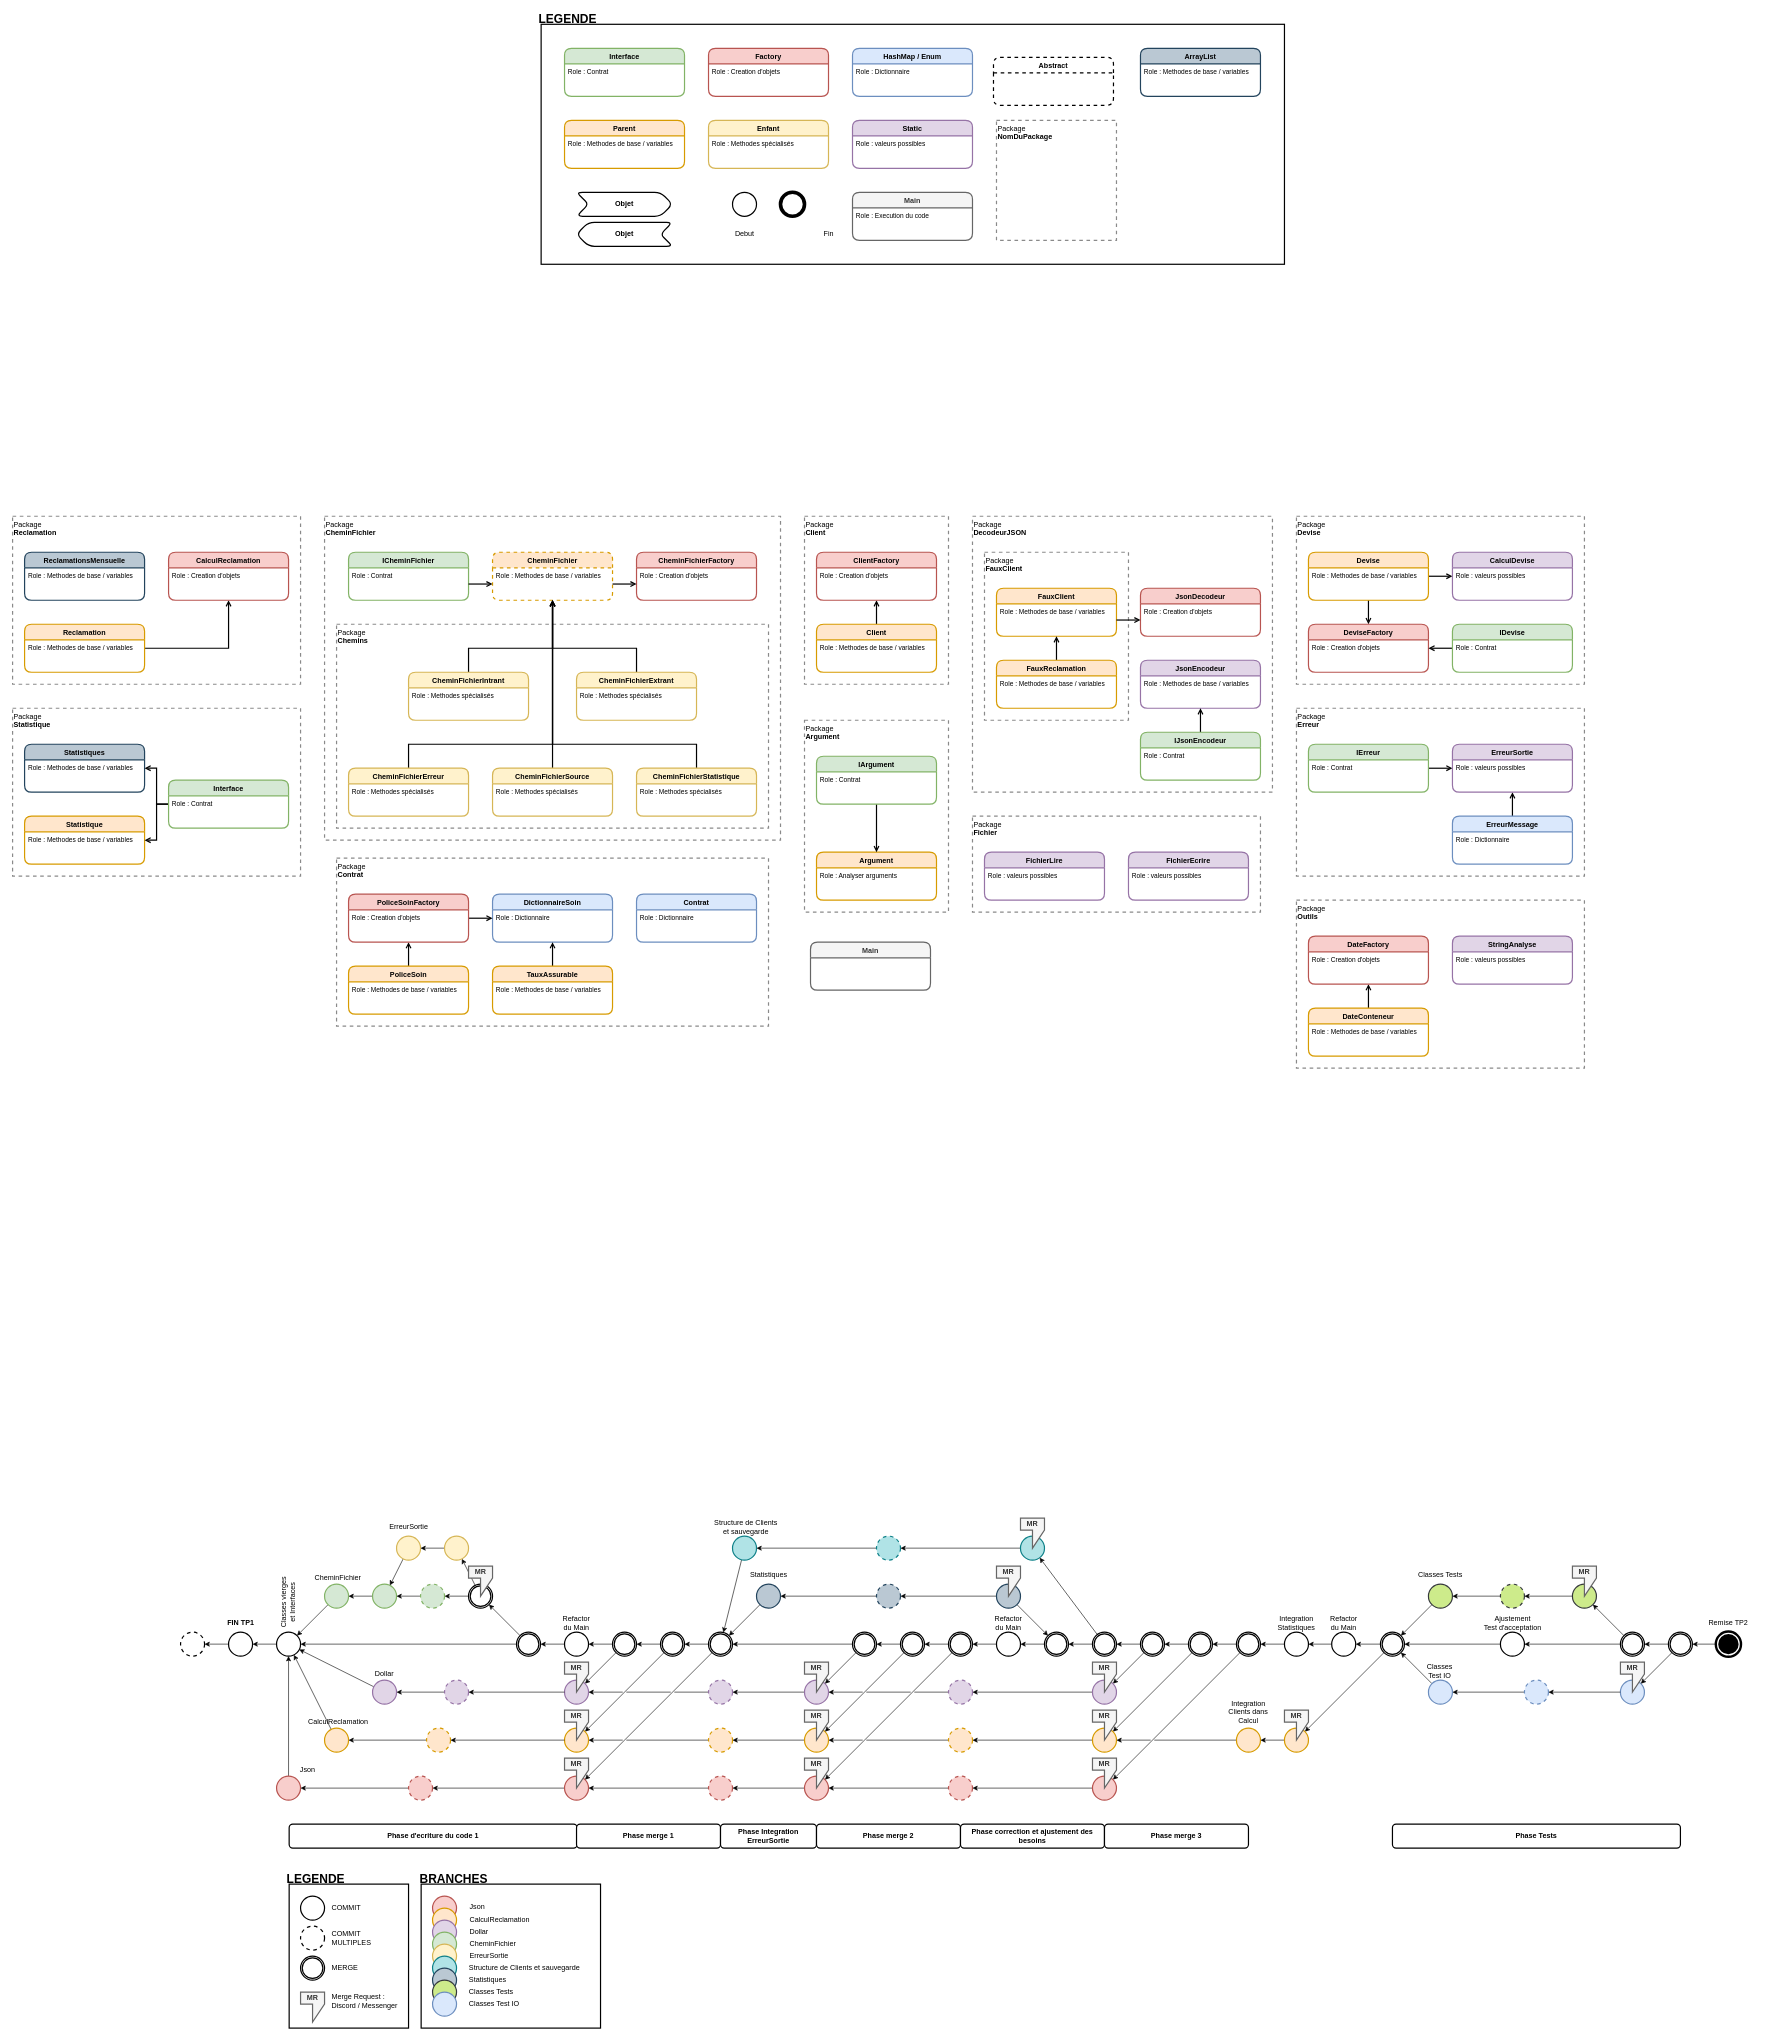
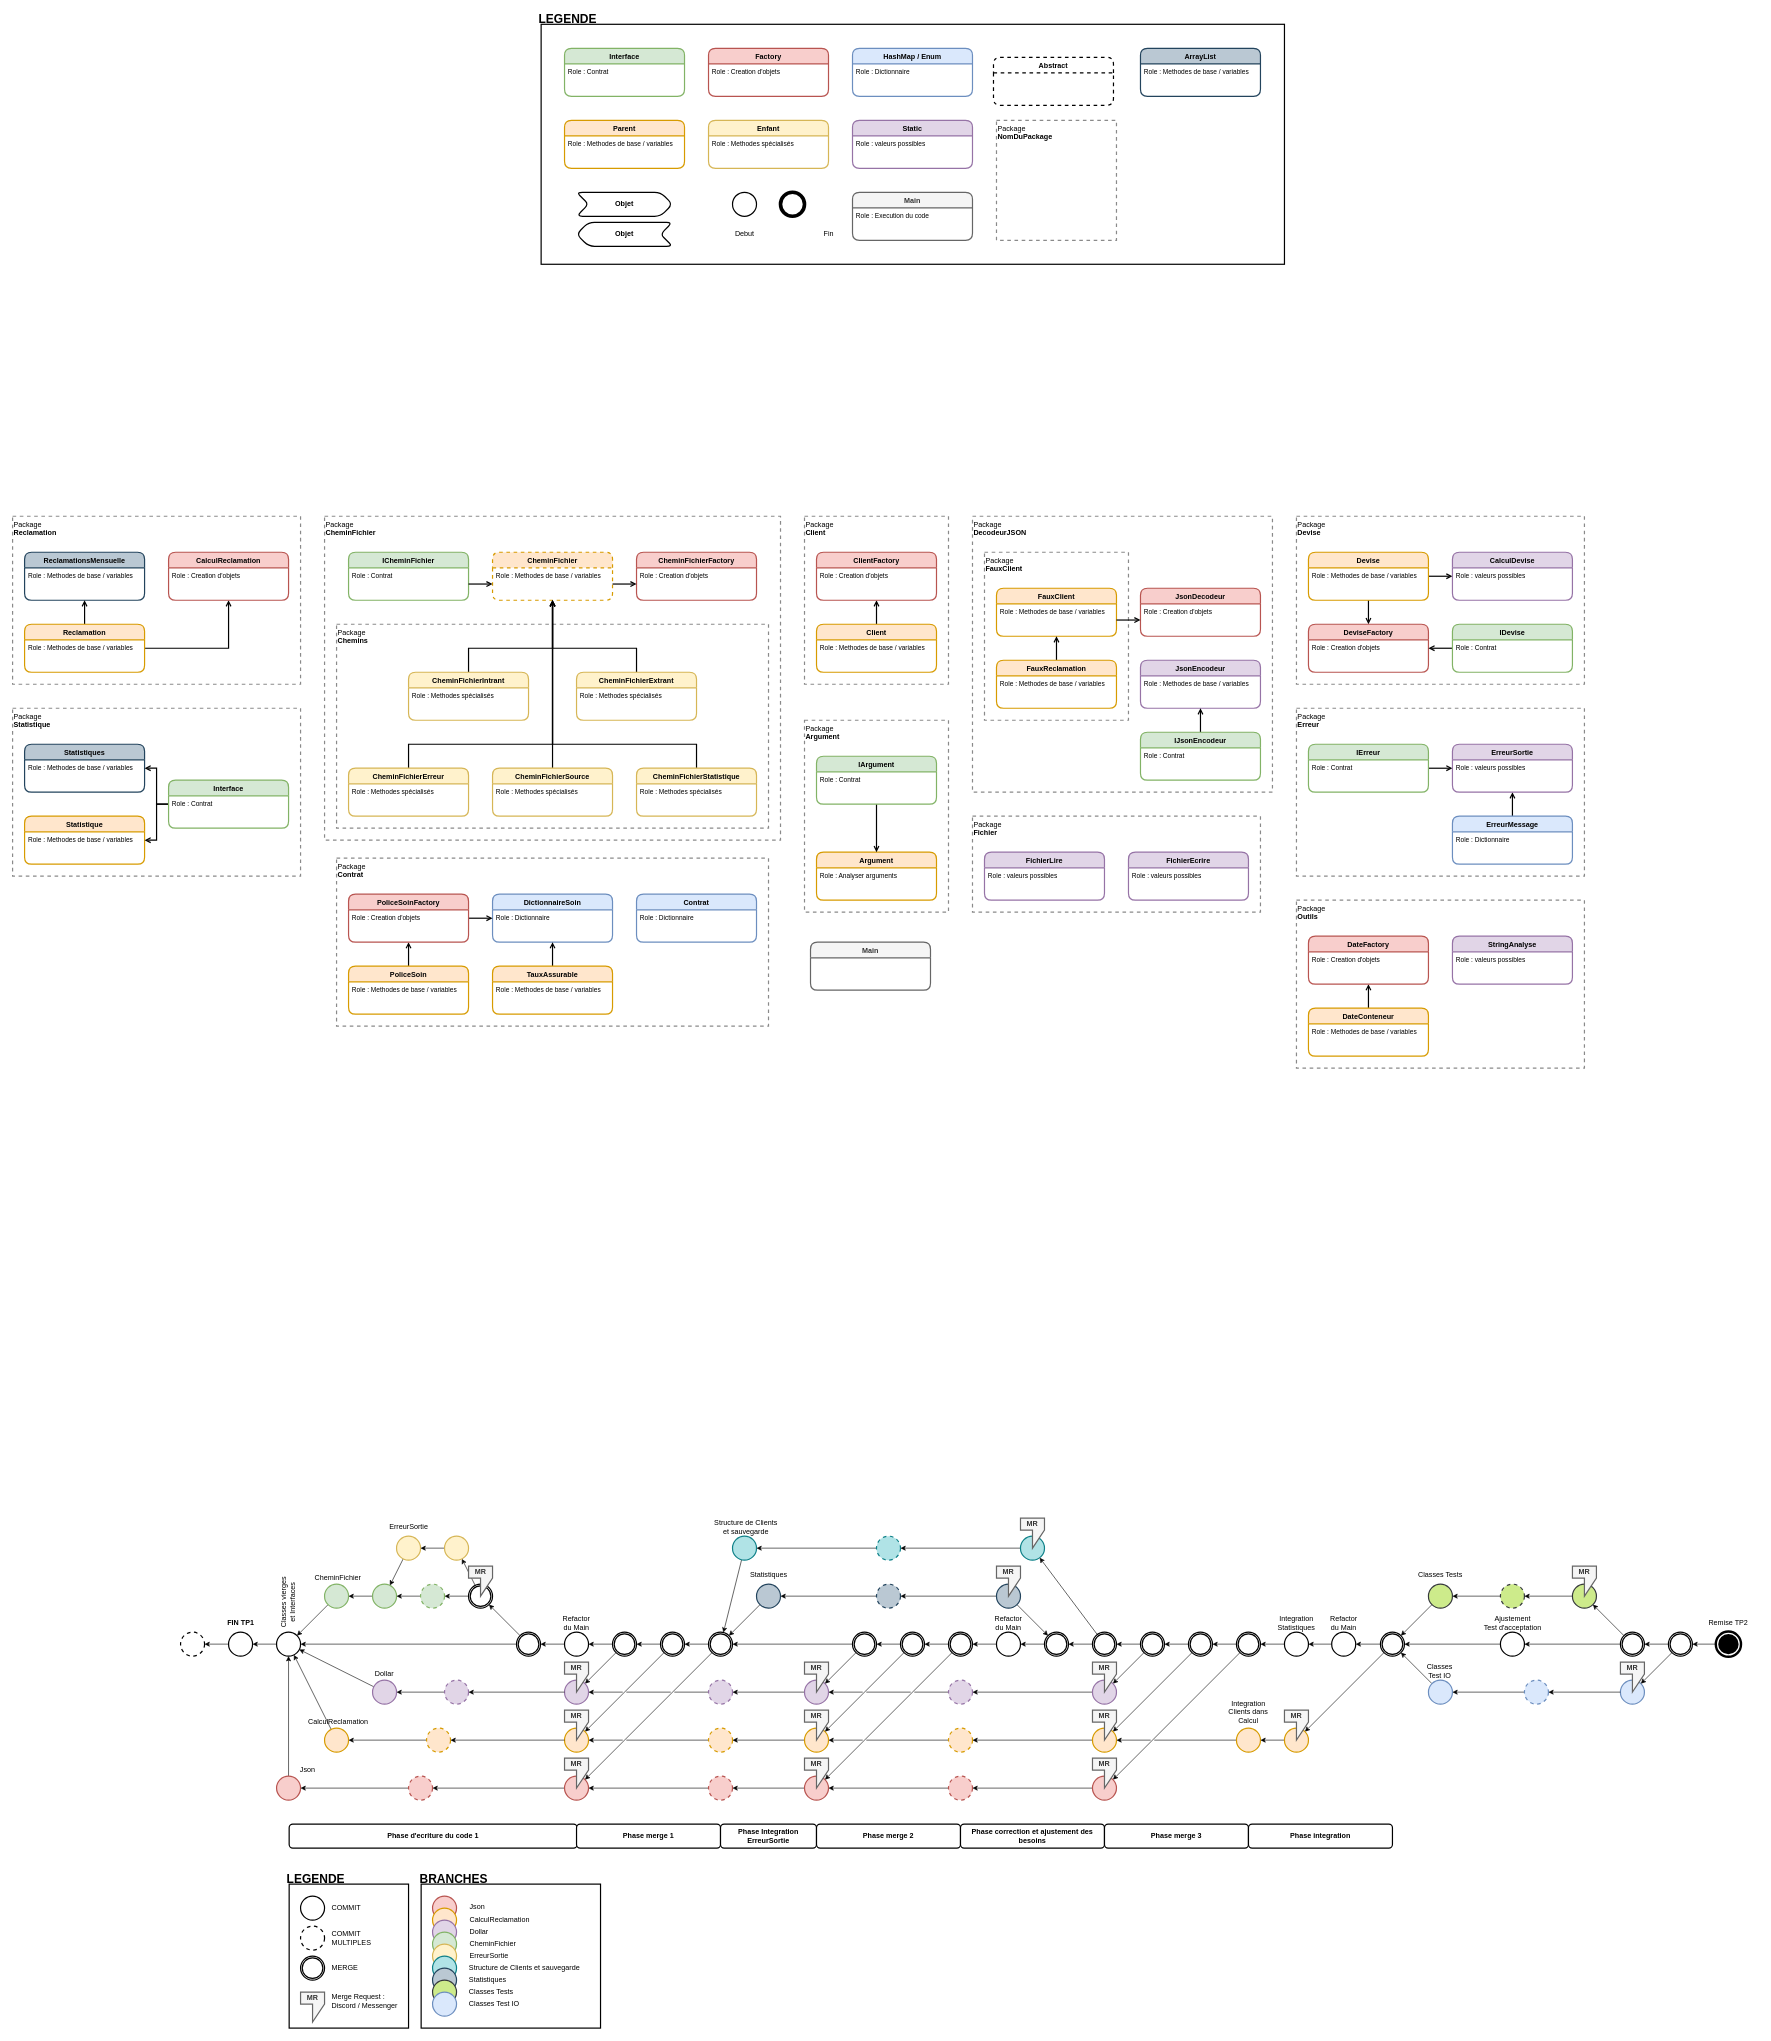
edge "Reclamation" -> "ReclamationsMensuelle": added
node "Phase integration": added
node "Phase Tests": removed
